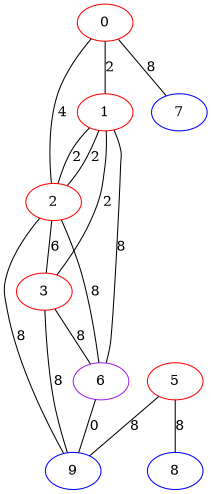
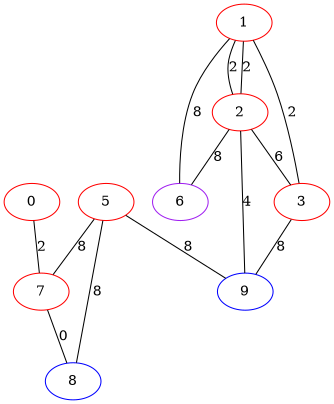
edge "0" -- "1": removed, label "2"
edge "0" -- "7": label "8" -> "2"
edge "0" -- "2": removed, label "4"
node "7": color blue -> red
edge "5" -- "7": added, label "8"
edge "2" -- "9": label "8" -> "4"
edge "7" -- "8": added, label "0"
edge "3" -- "6": removed, label "8"
edge "6" -- "9": removed, label "0"
